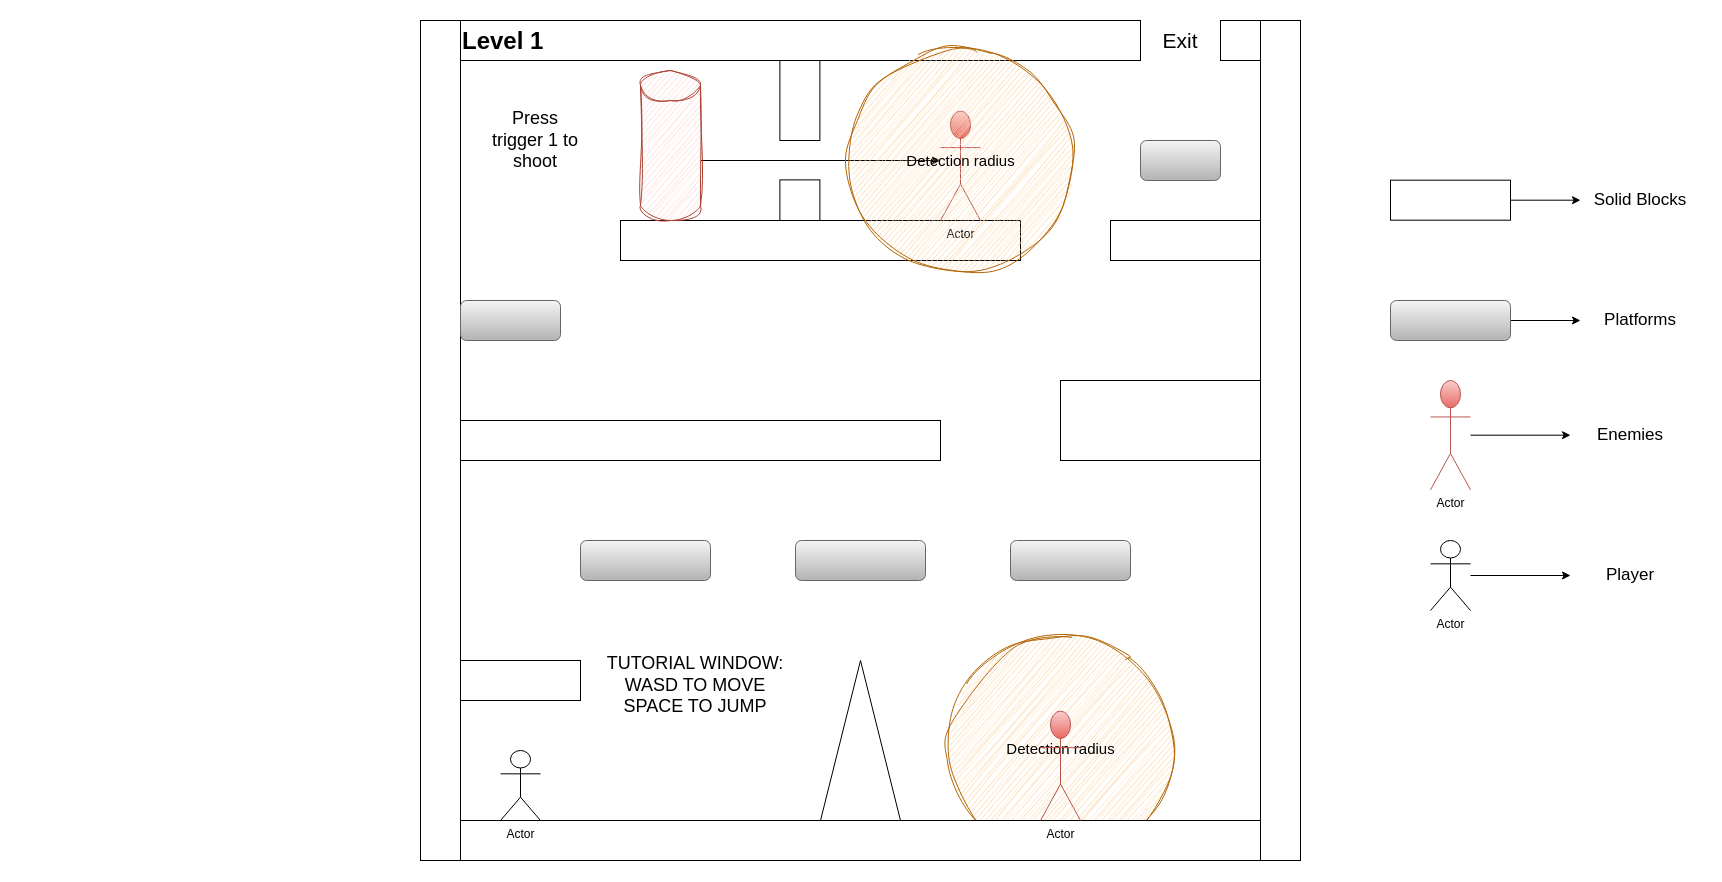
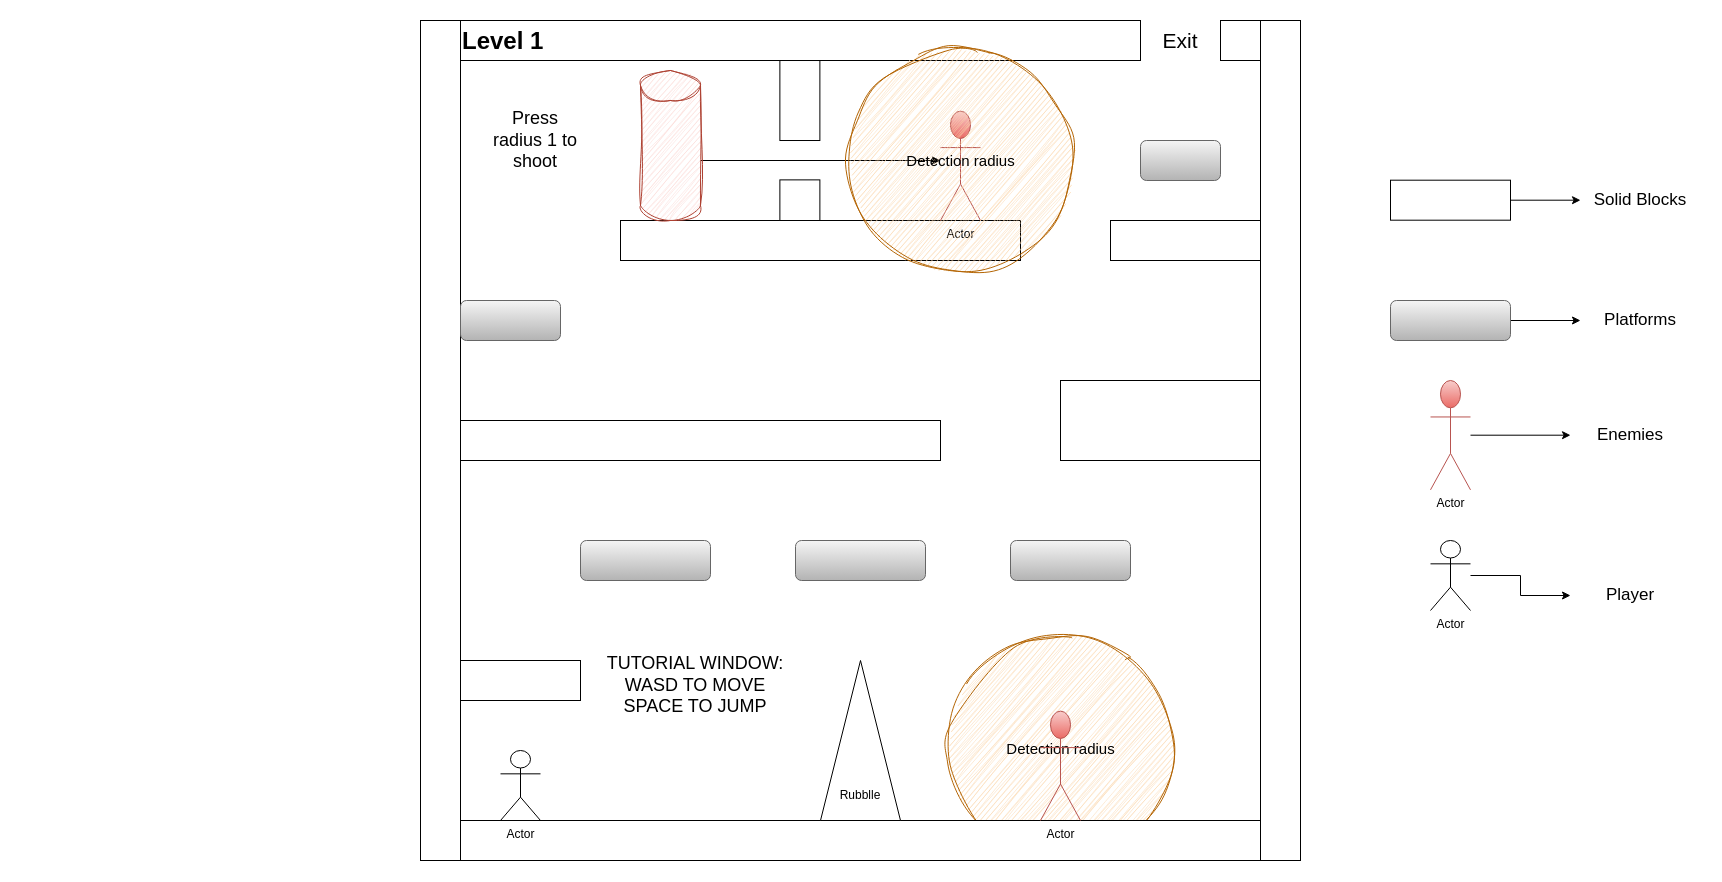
node "Press trigger 1 to shoot": label "Press trigger 1 to shoot" -> "Press radius 1 to shoot"
node "Player": moved (1631, 576) -> (1631, 596)
node "Rubblle": added
